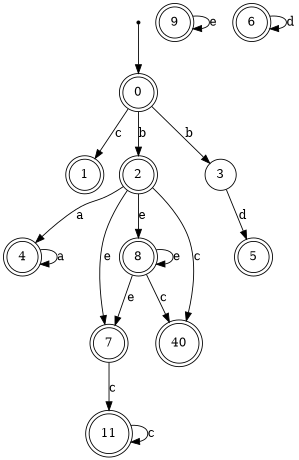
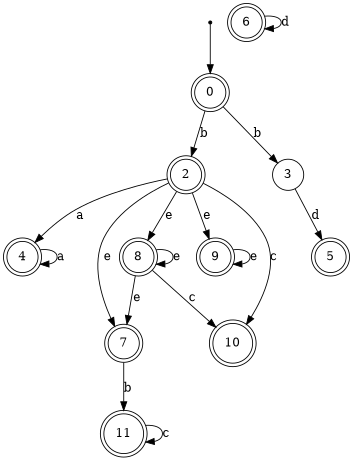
node "1": removed
edge "2" -> "9": added, label "e"
node "40": label "40" -> "10"
edge "7" -> "11": label "c" -> "b"
